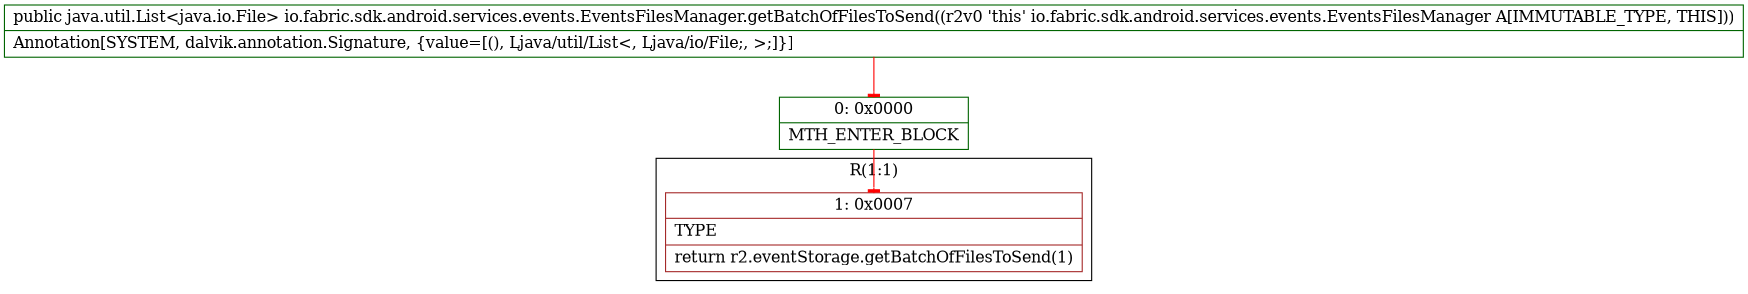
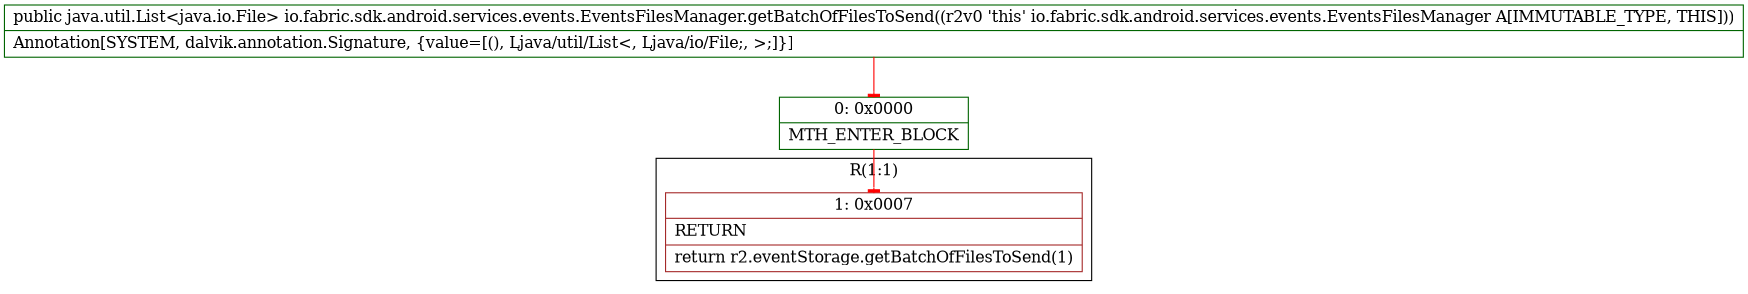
node "1: 0x0007": text "TYPE" -> "RETURN"
